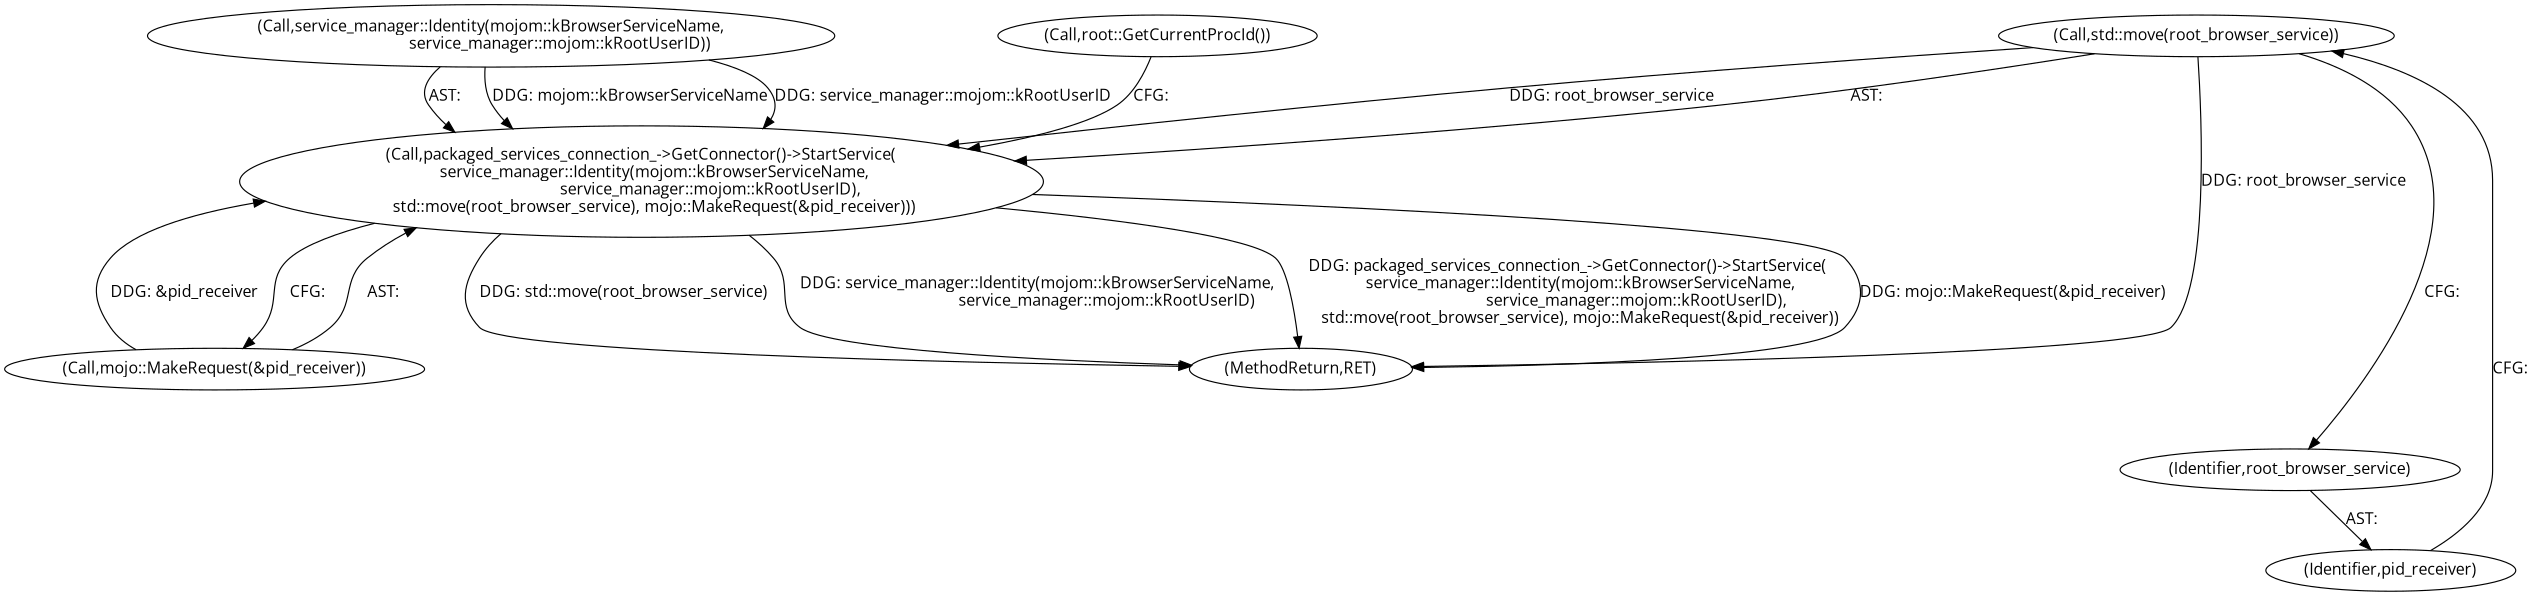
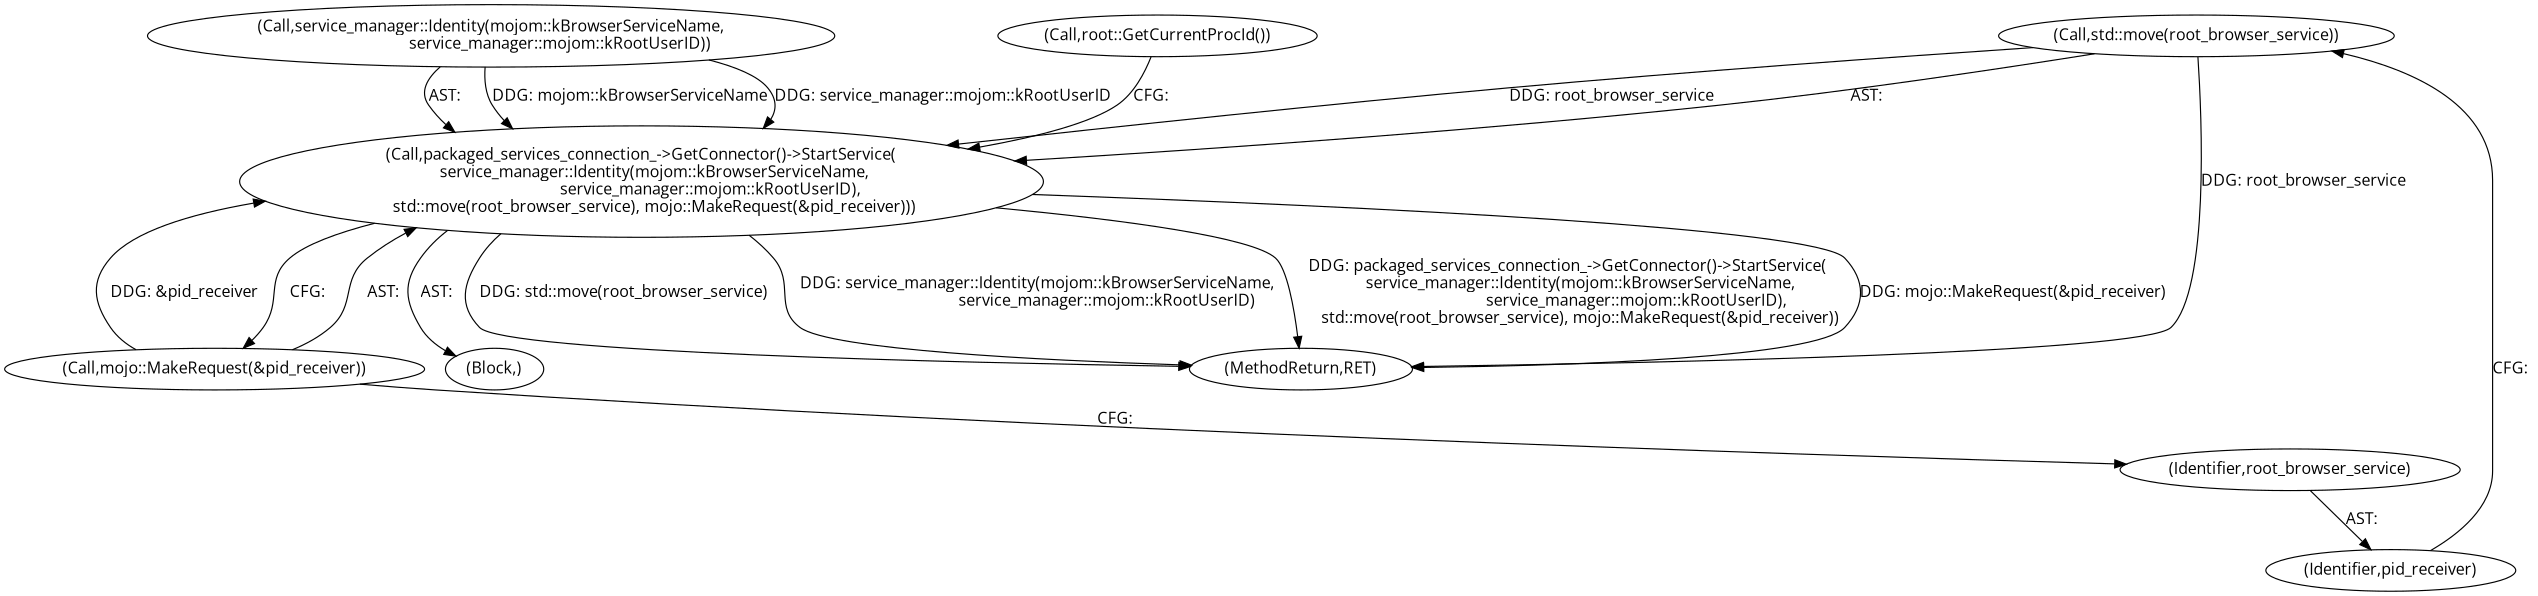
edge "(Call,std::move(root_browser_service))" -> "(Identifier,root_browser_service)": now "(Call,mojo::MakeRequest(&pid_receiver))" -> "(Identifier,root_browser_service)"
node "(Block,)": added
